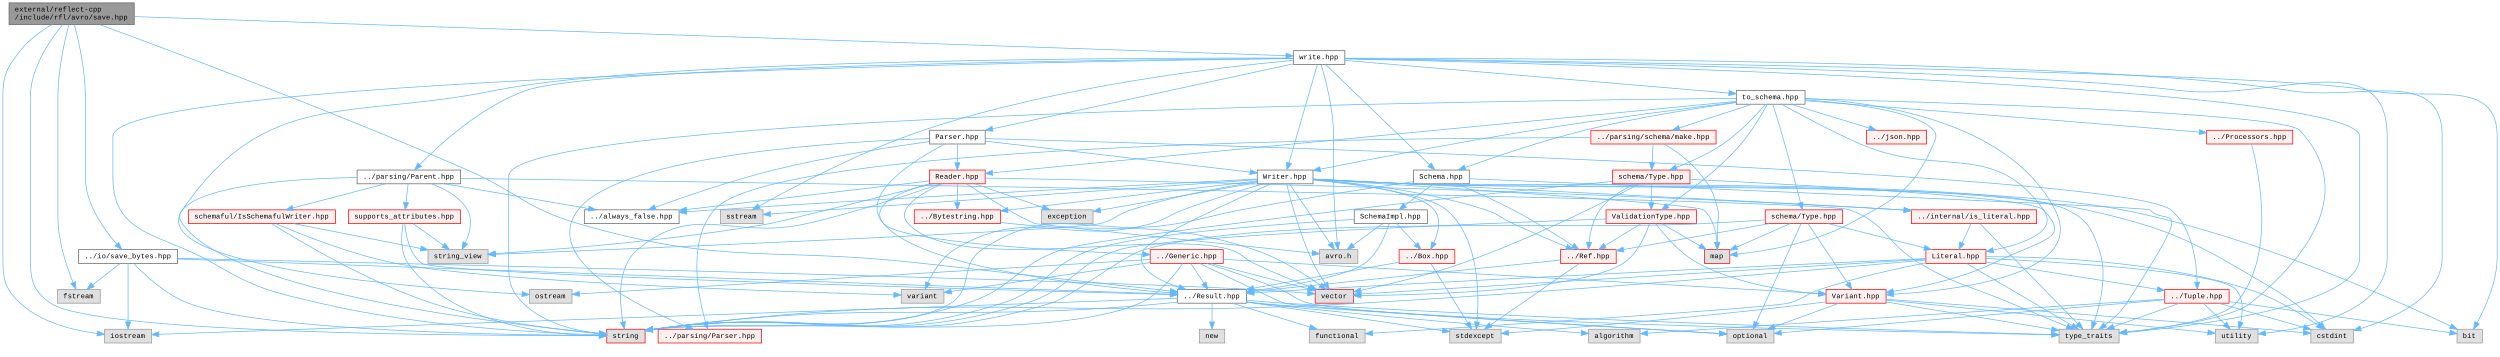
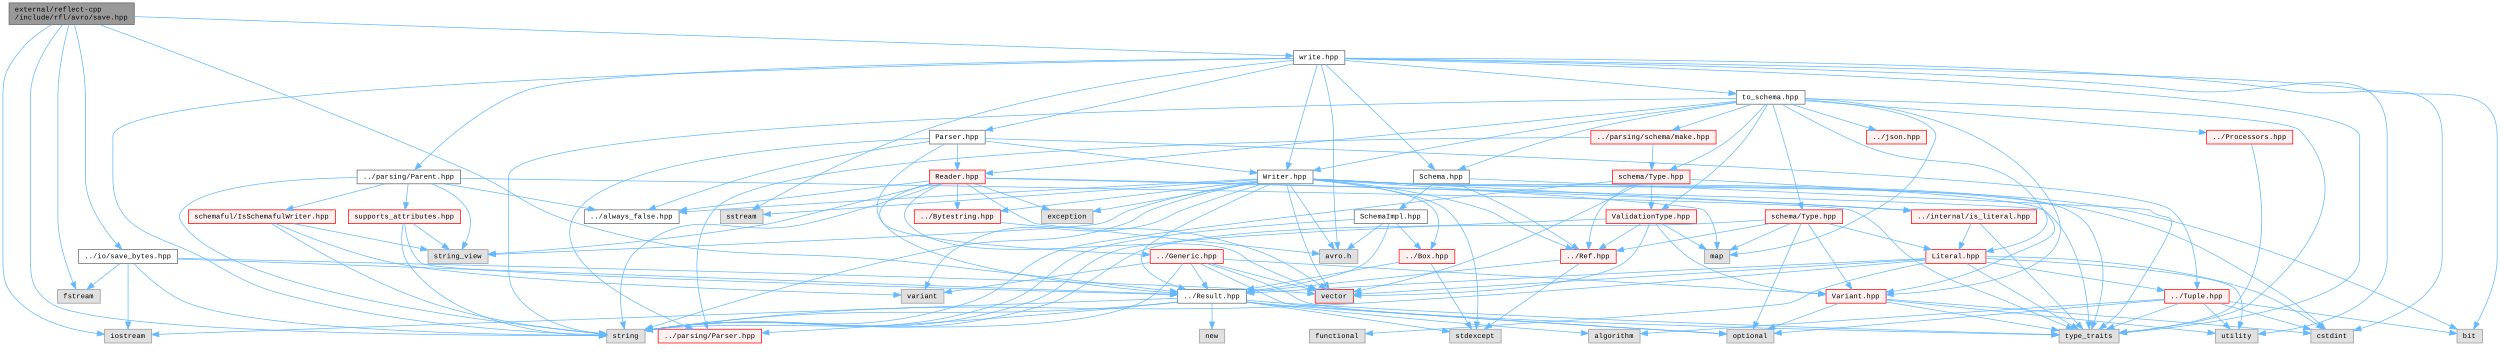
edge "../parsing/schema/make.hpp" -> "map": removed
edge "Reader.hpp" -> "type_traits": added
edge "Schema.hpp" -> "string": now "Writer.hpp" -> "string"
node "map": color red -> grey60
node "ostream": removed
edge "../Result.hpp" -> "functional": now "../Result.hpp" -> "../parsing/Parser.hpp"
edge "Variant.hpp" -> "stdexcept": removed
node "string": color red -> grey60
